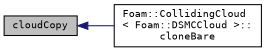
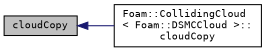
node "Foam::CollidingCloud < Foam::DSMCCloud >:: cloneBare": label "Foam::CollidingCloud < Foam::DSMCCloud >:: cloneBare" -> "Foam::CollidingCloud < Foam::DSMCCloud >:: cloudCopy"
